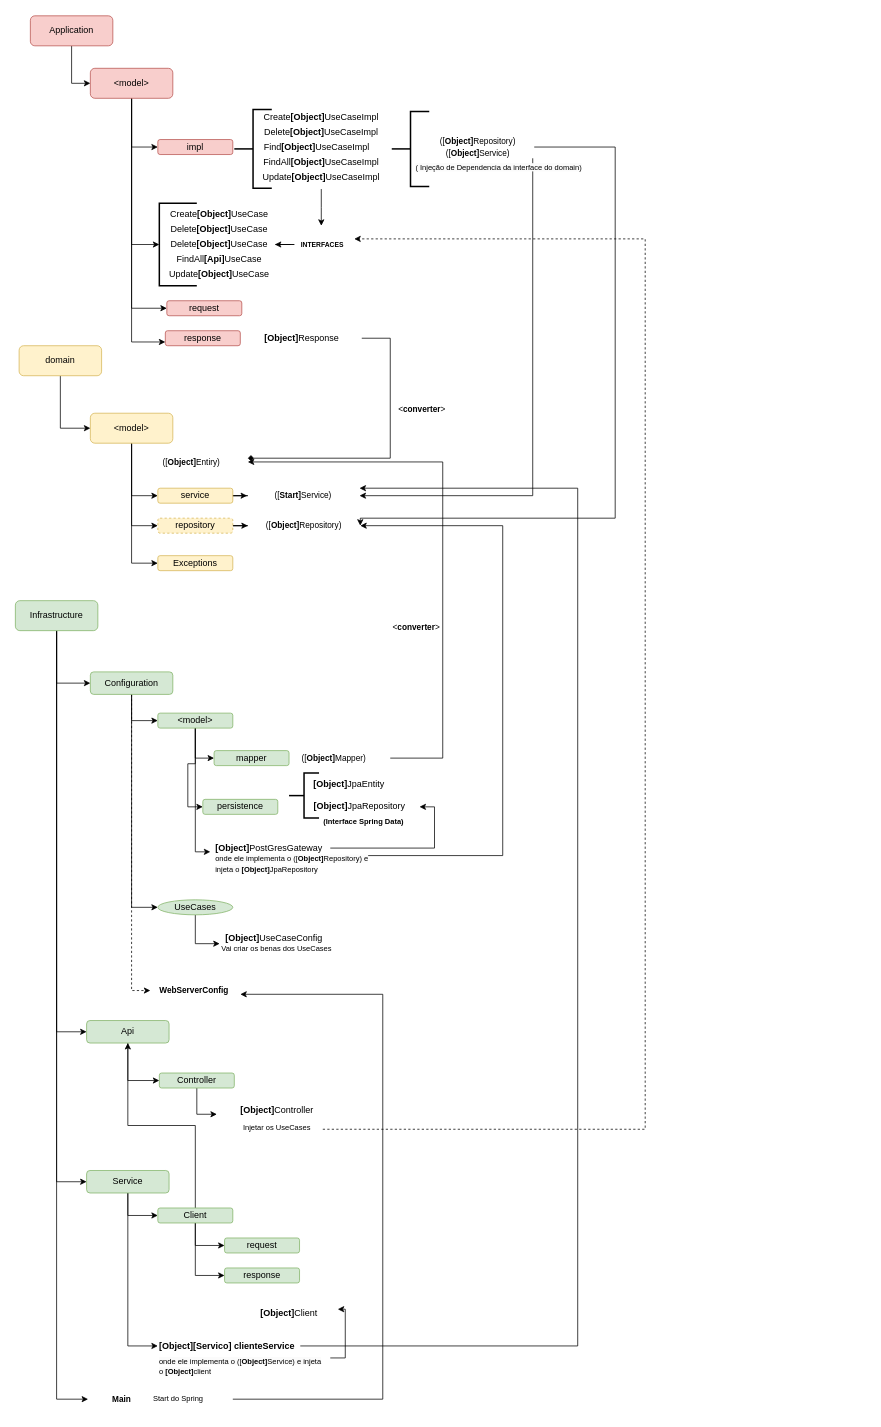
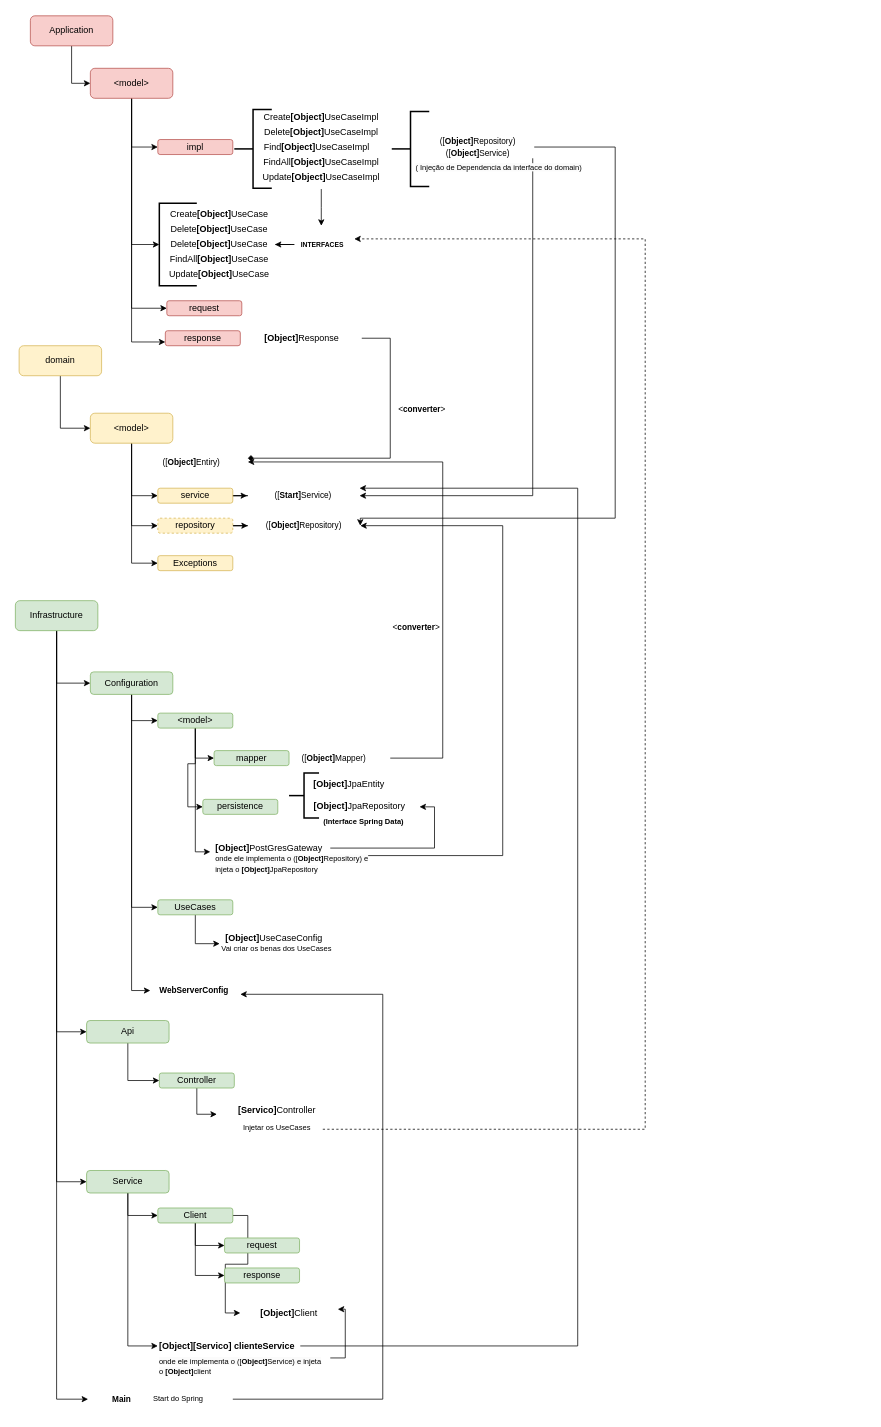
node "FindAll[Api]UseCase": label "FindAll[Api]UseCase" -> "FindAll[Object]UseCase"
node "UseCases": shape ellipse -> rounded rectangle
edge "Configuration" -> "WebServerConfig": style dashed -> solid
node "[Object]Controller": label "[Object]Controller" -> "[Servico]Controller"
edge "Client" -> "Api": now "Client" -> "[Object]Client"
